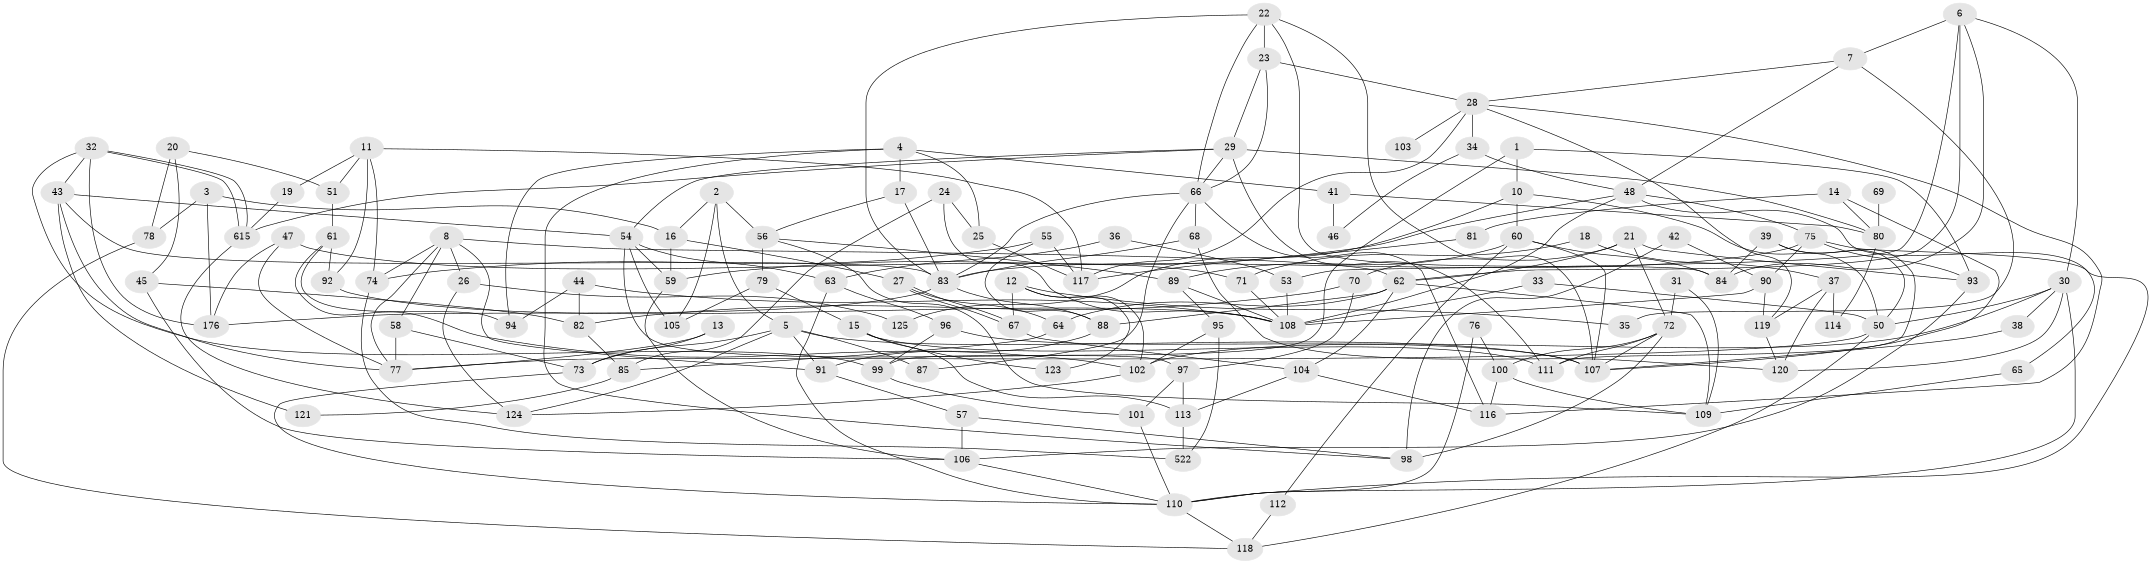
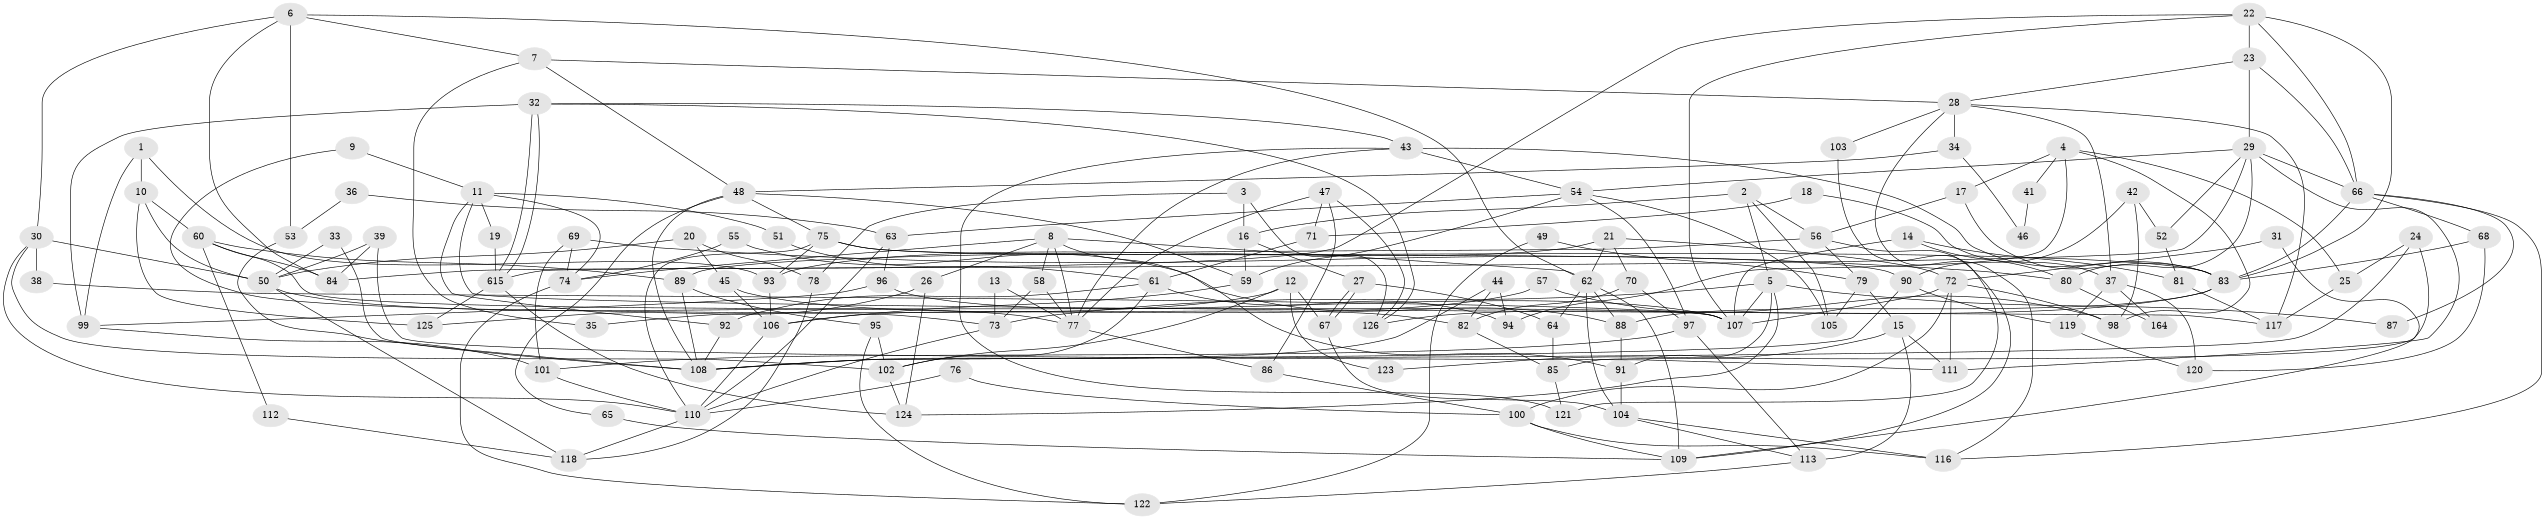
node "9": added
edge "20" -- "51": now "20" -- "50"
edge "28" -- "119": now "28" -- "37"
edge "41" -- "80": removed
node "49": added
node "52": added
edge "69" -- "74": added
edge "55" -- "117": removed
edge "69" -- "101": added
edge "71" -- "108": now "71" -- "61"
edge "615" -- "125": added
node "176": label "176" -> "126"
node "114": label "114" -> "164"
edge "30" -- "120": removed
node "86": added
edge "103" -- "121": added
edge "91" -- "57": now "91" -- "104"
node "522": label "522" -> "122"
